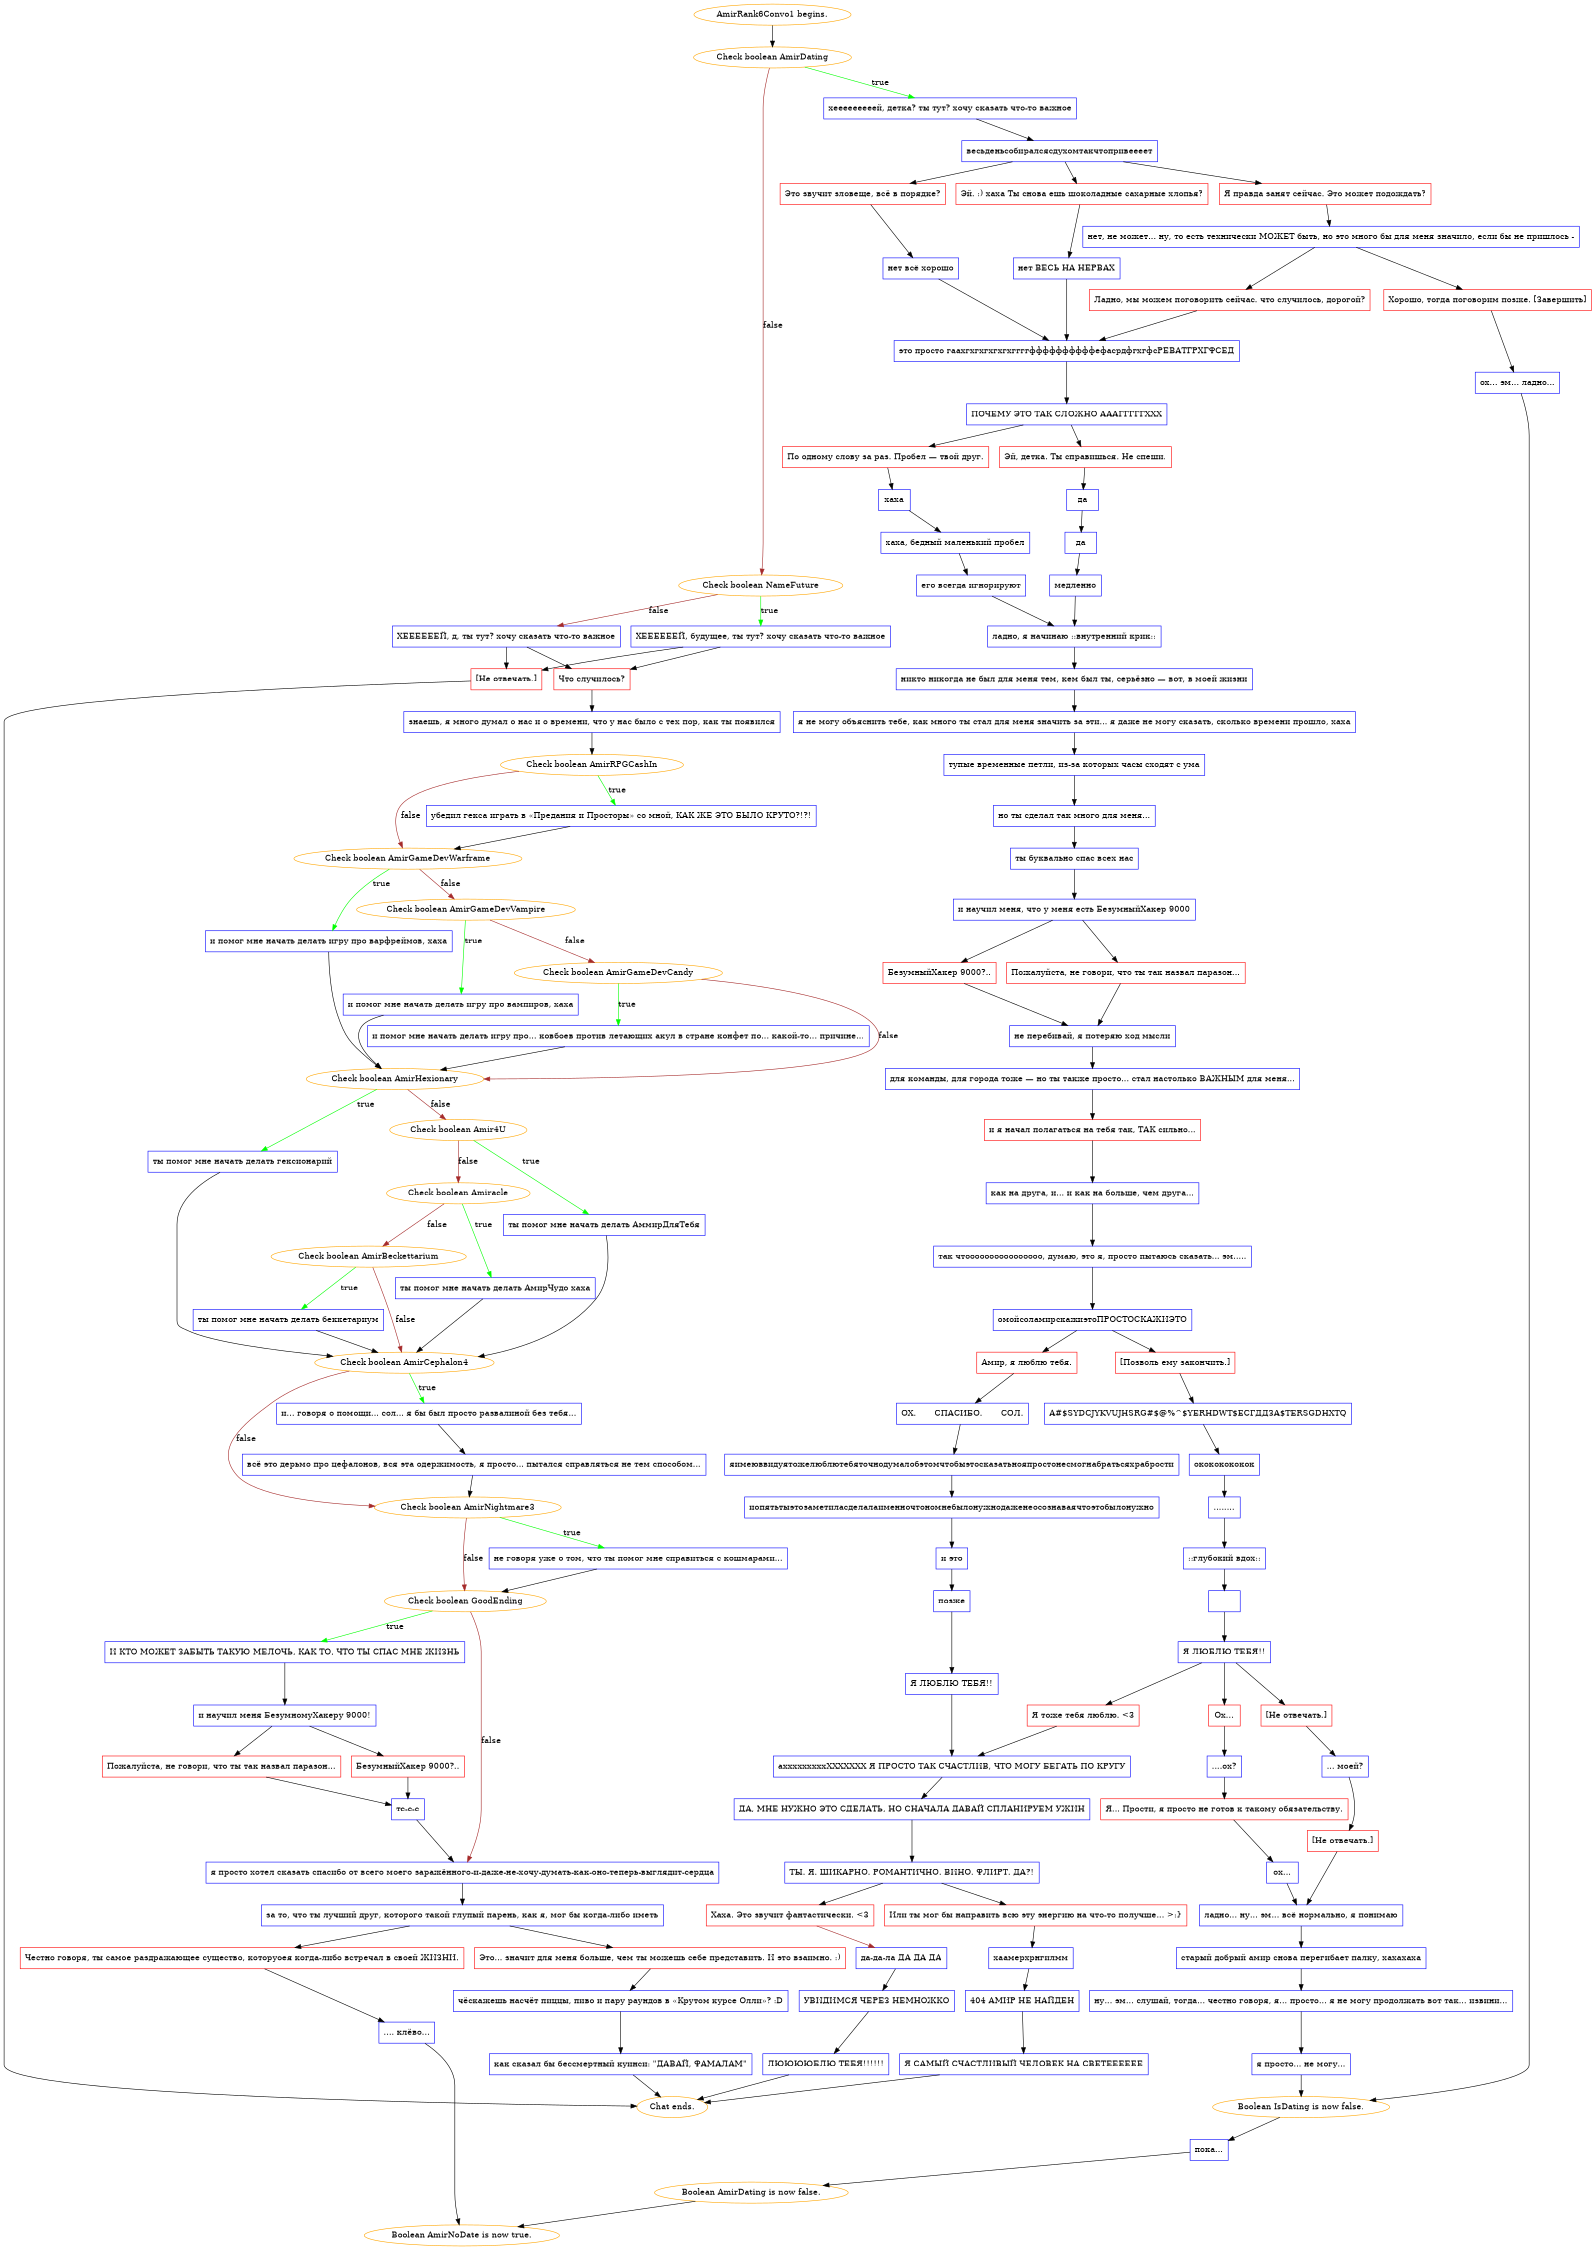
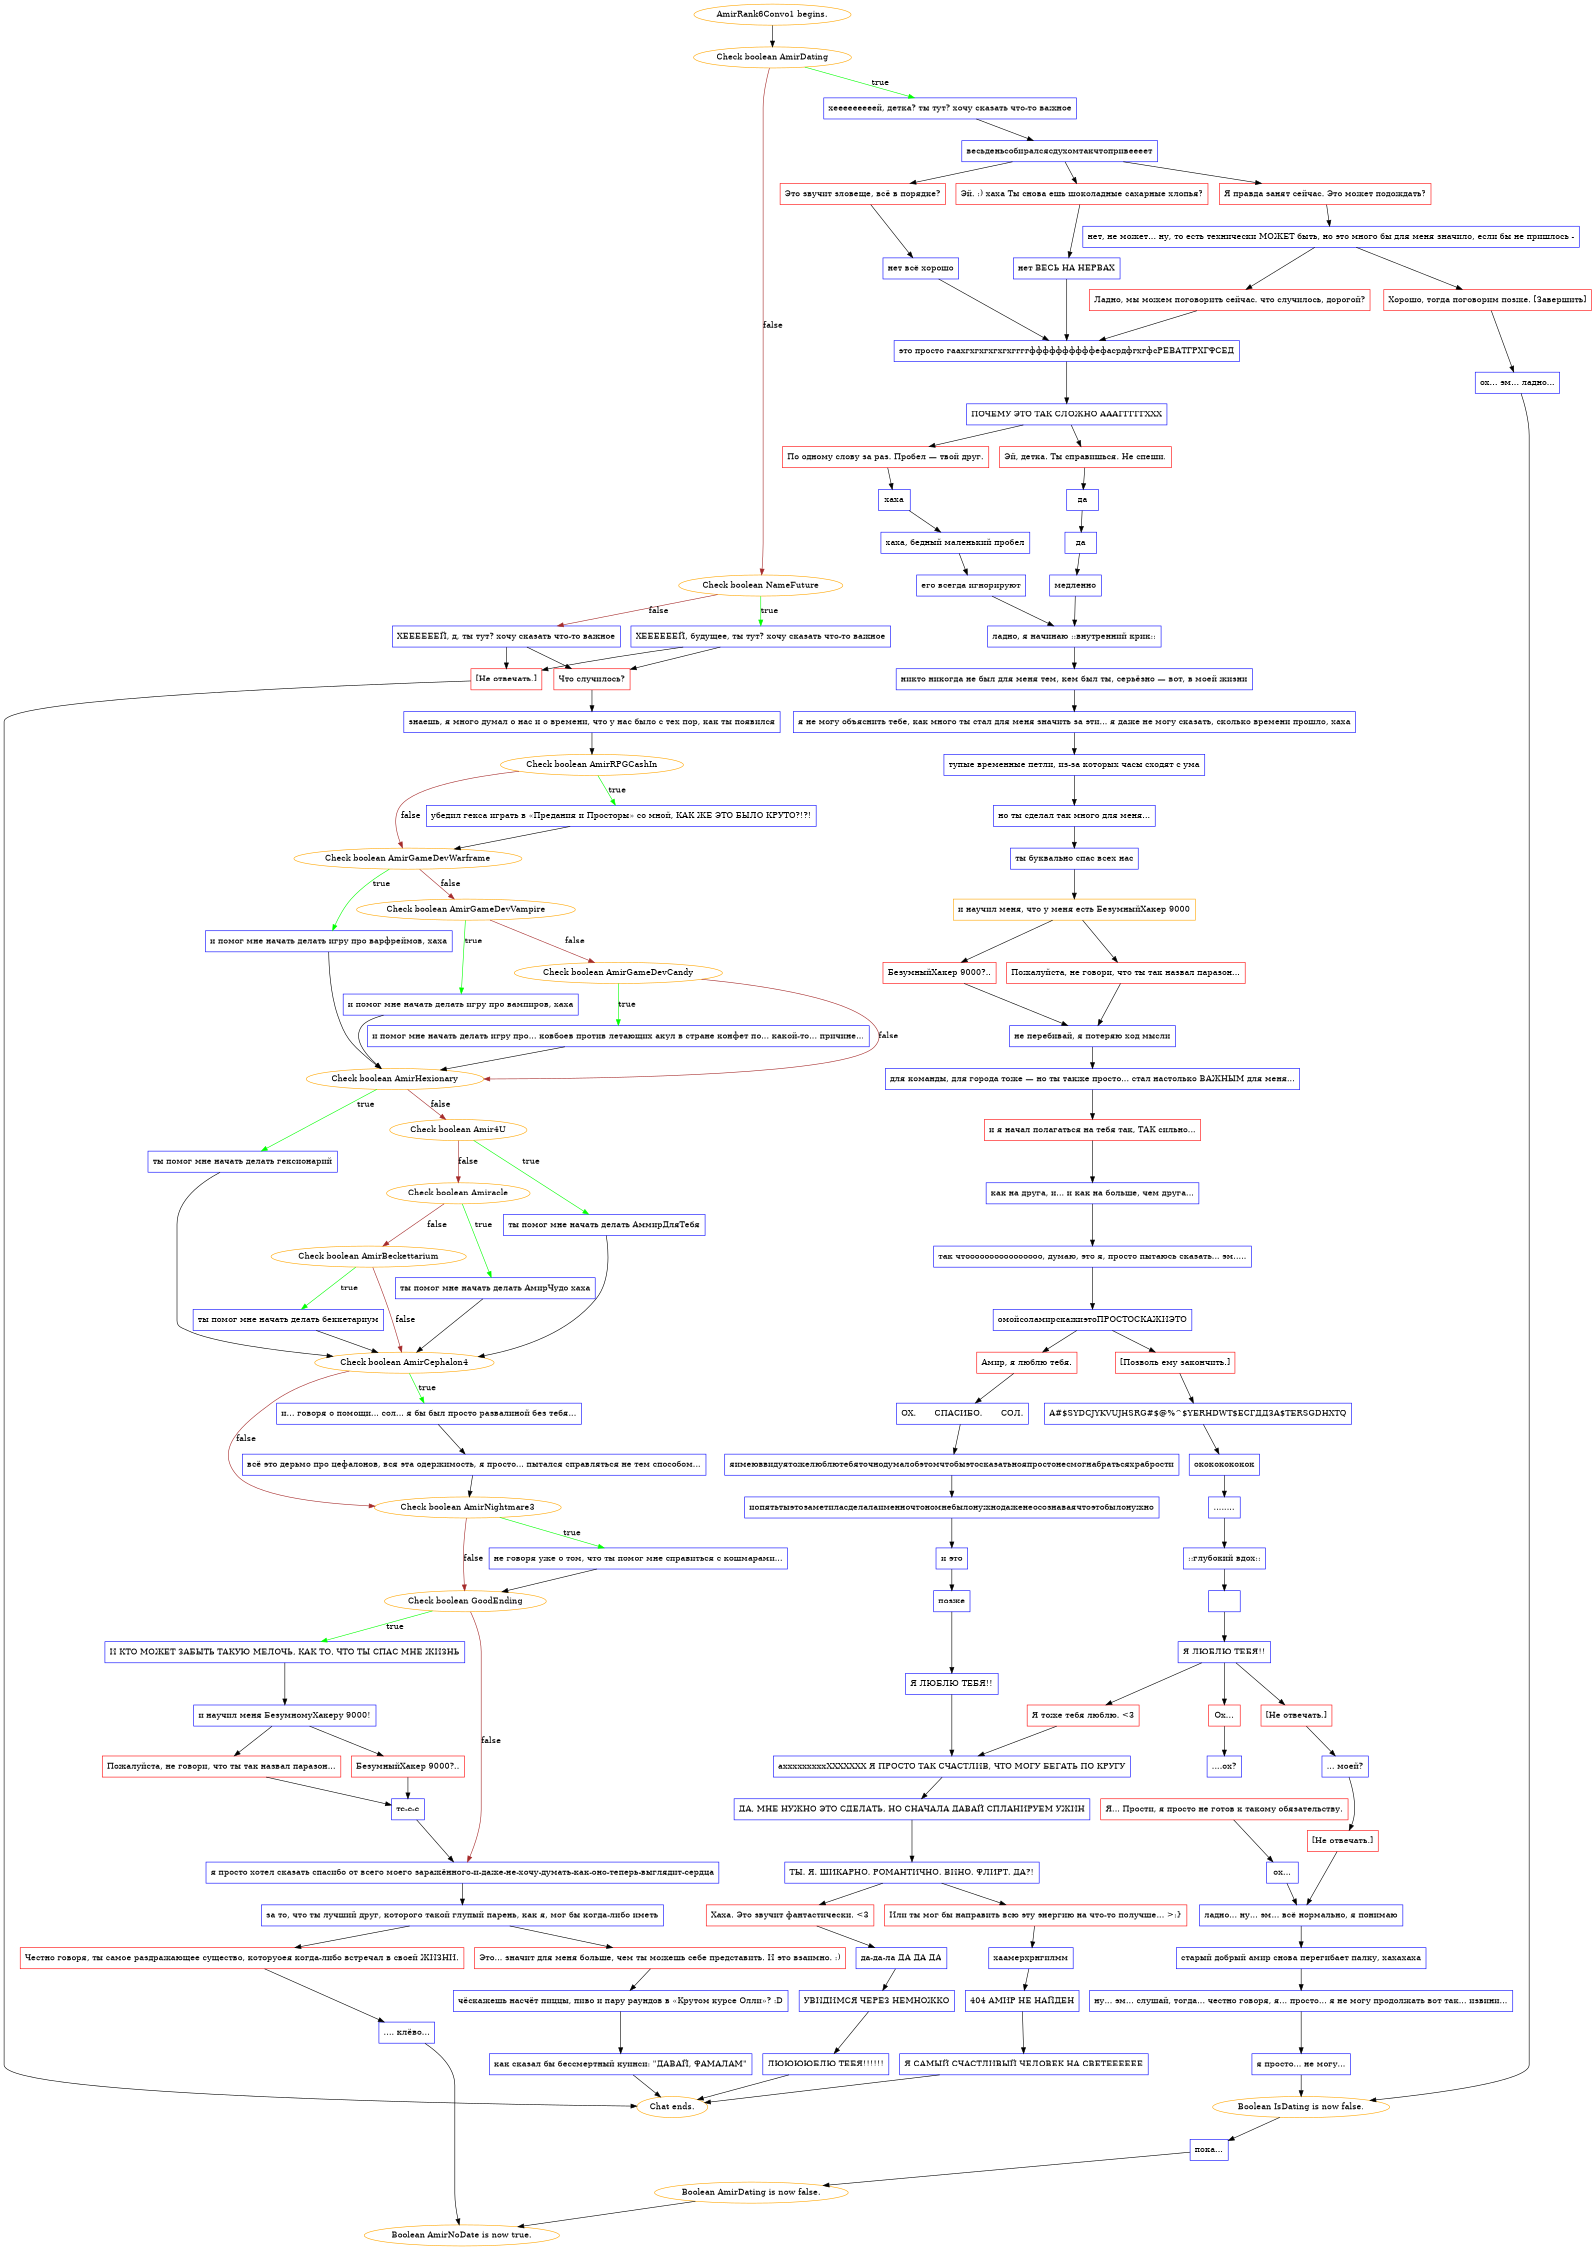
node "и научил меня, что у меня есть БезумныйХакер 9000": color blue -> orange
edge "....ох?" -> "Я... Прости, я просто не готов к такому обязательству.": removed
edge "Хаха. Это звучит фантастически. <3" -> "да-да-ла ДА ДА ДА": color brown -> black
